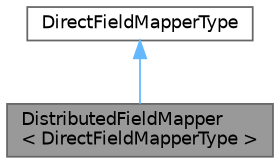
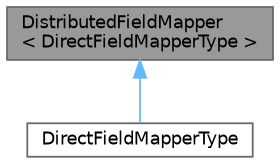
edge "DistributedFieldMapper < DirectFieldMapperType >" -> "DirectFieldMapperType": reversed
